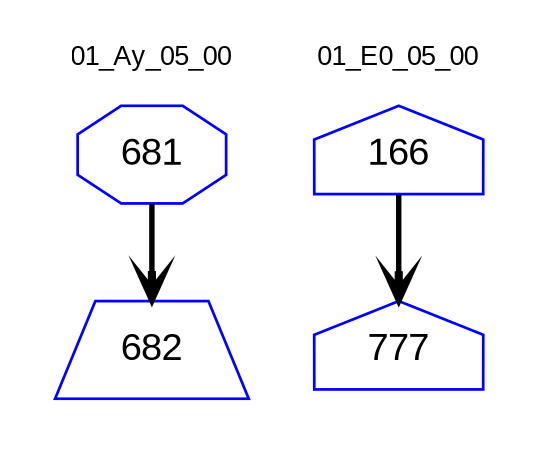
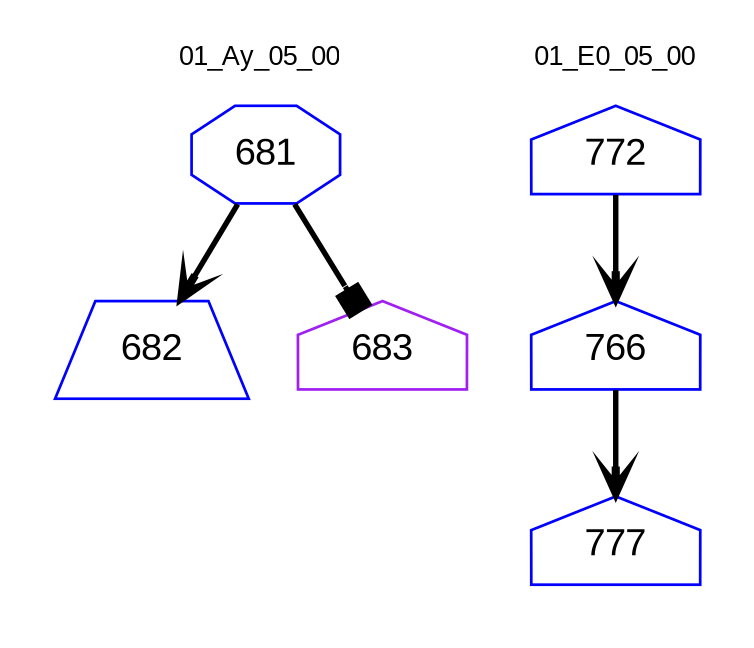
node "166": label "166" -> "766"
node "772": added
node "683": added
